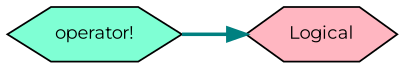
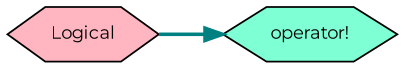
edge "operator!" -> "Logical": reversed
